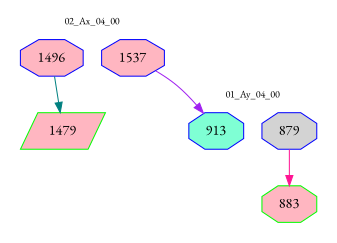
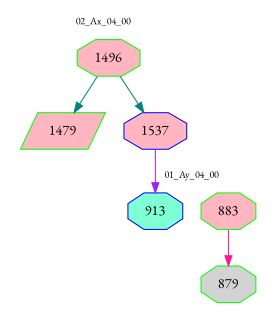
node "1496": color blue -> green
edge "1496" -> "1537": added
node "879": color blue -> green
edge "879" -> "883": reversed
